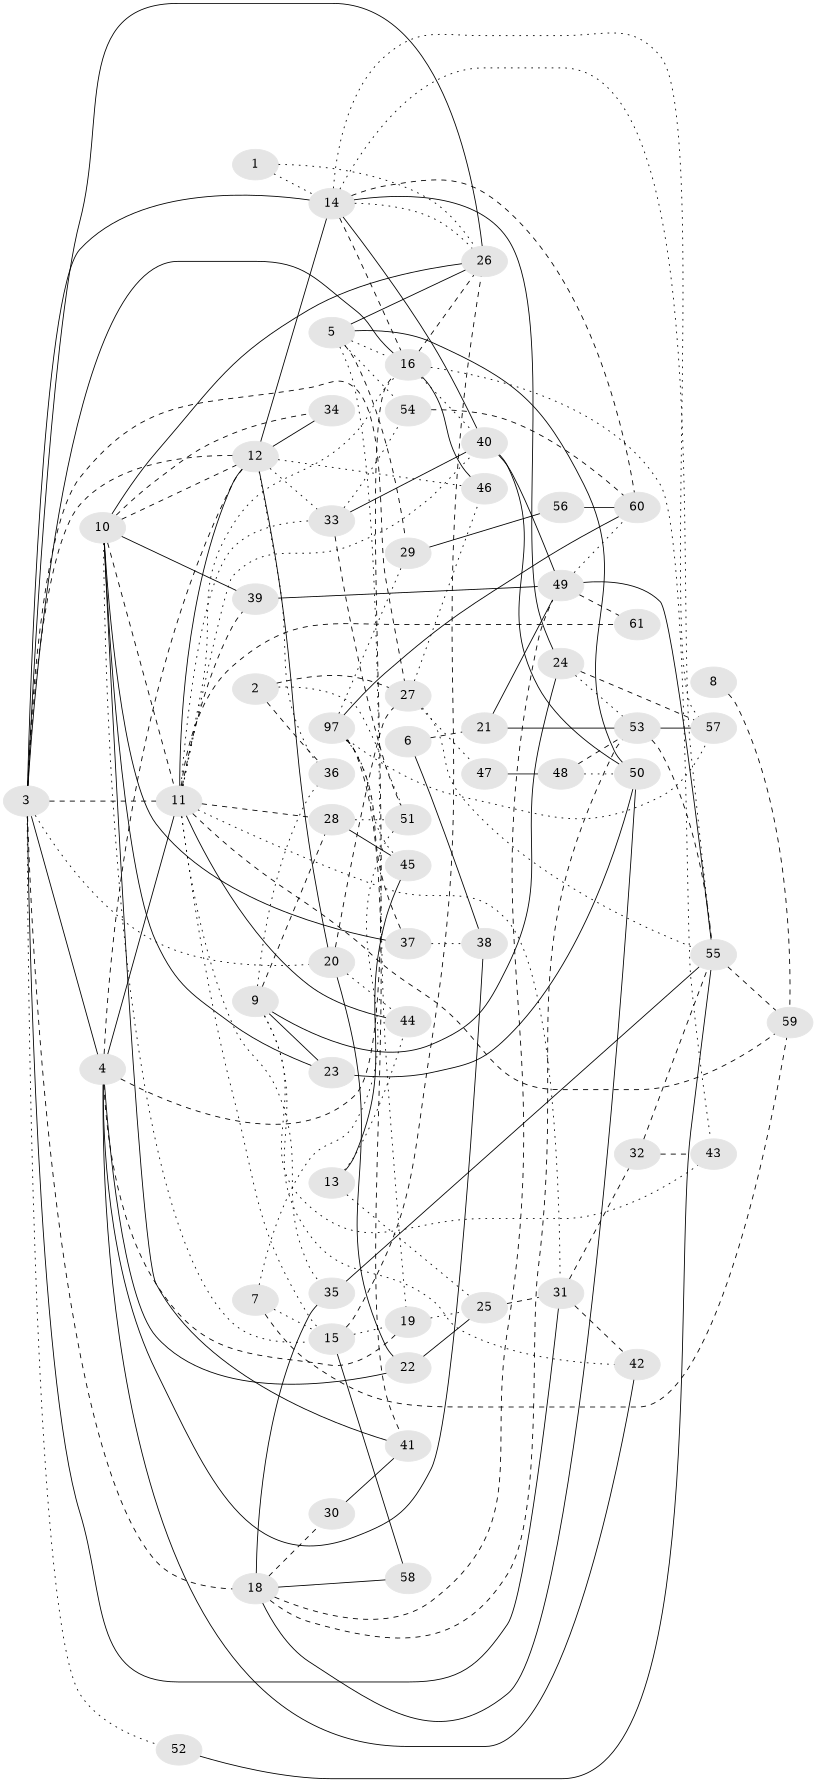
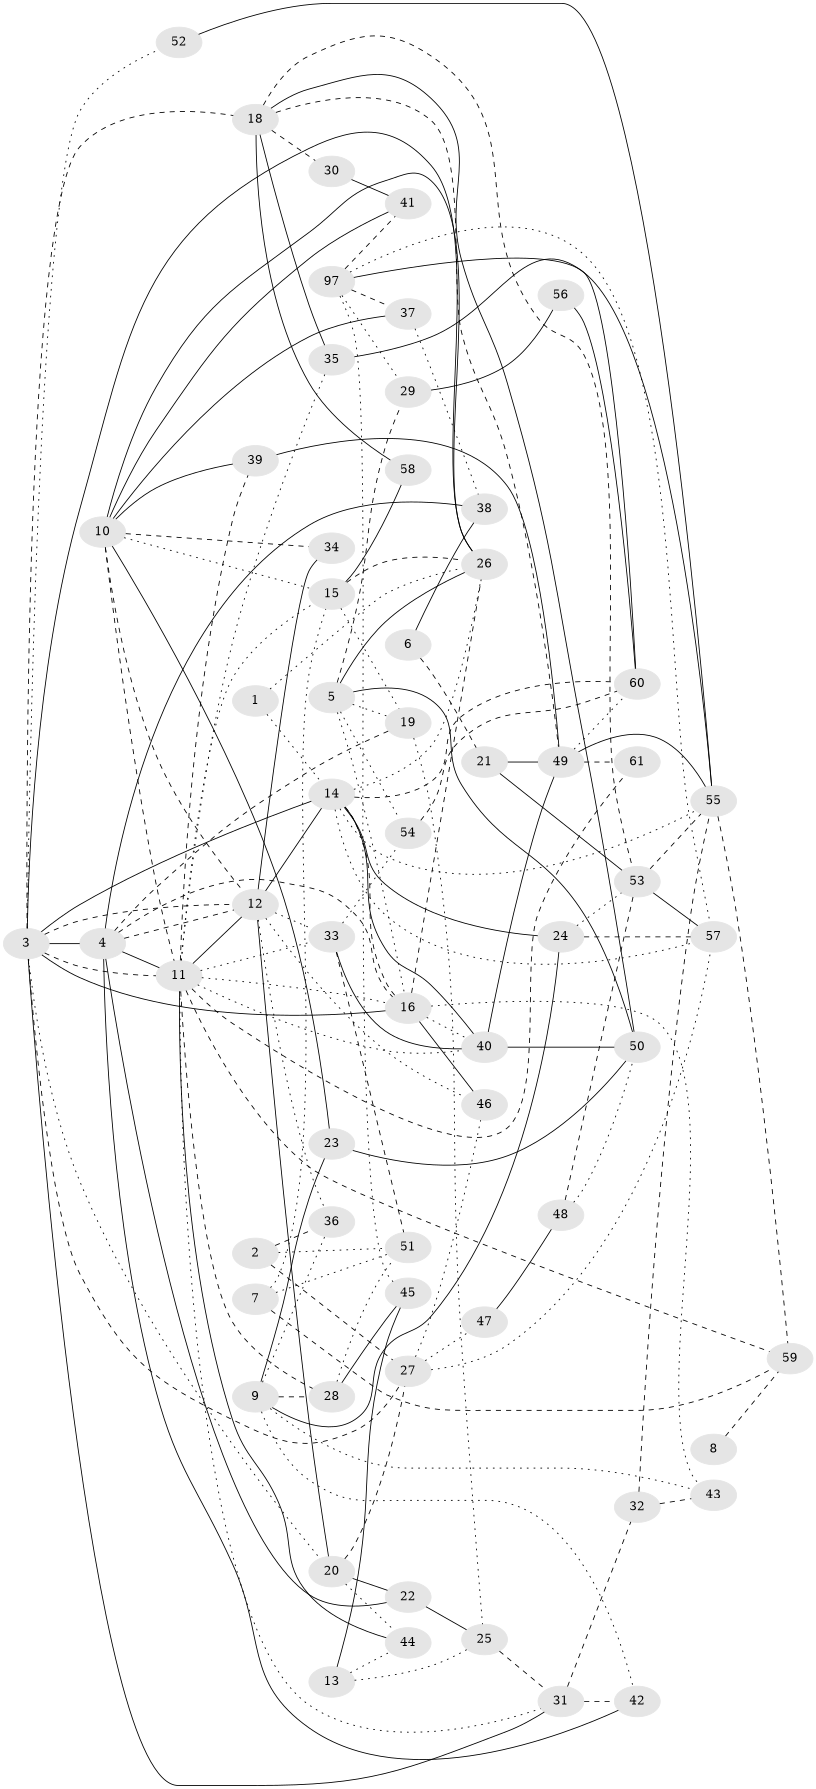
edge "27" -- "55": now "27" -- "57"
